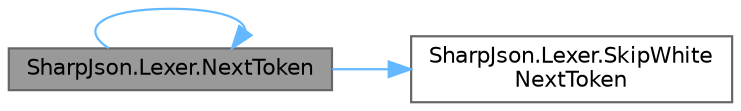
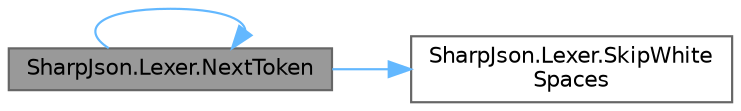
node "SharpJson.Lexer.SkipWhite NextToken": label "SharpJson.Lexer.SkipWhite NextToken" -> "SharpJson.Lexer.SkipWhite Spaces"
